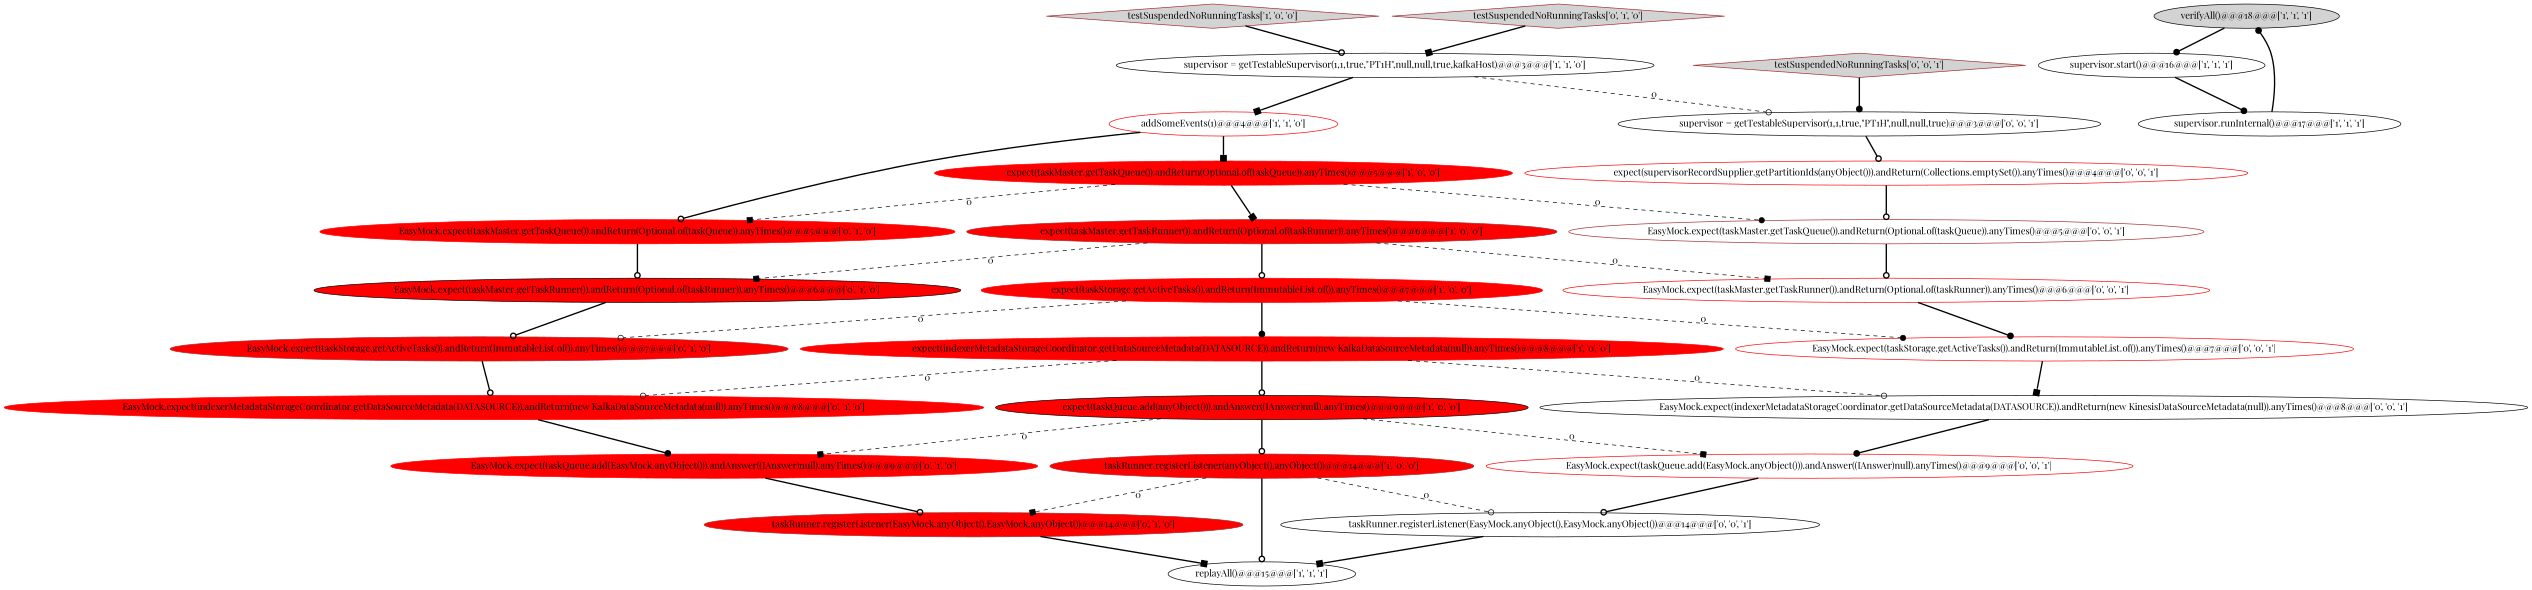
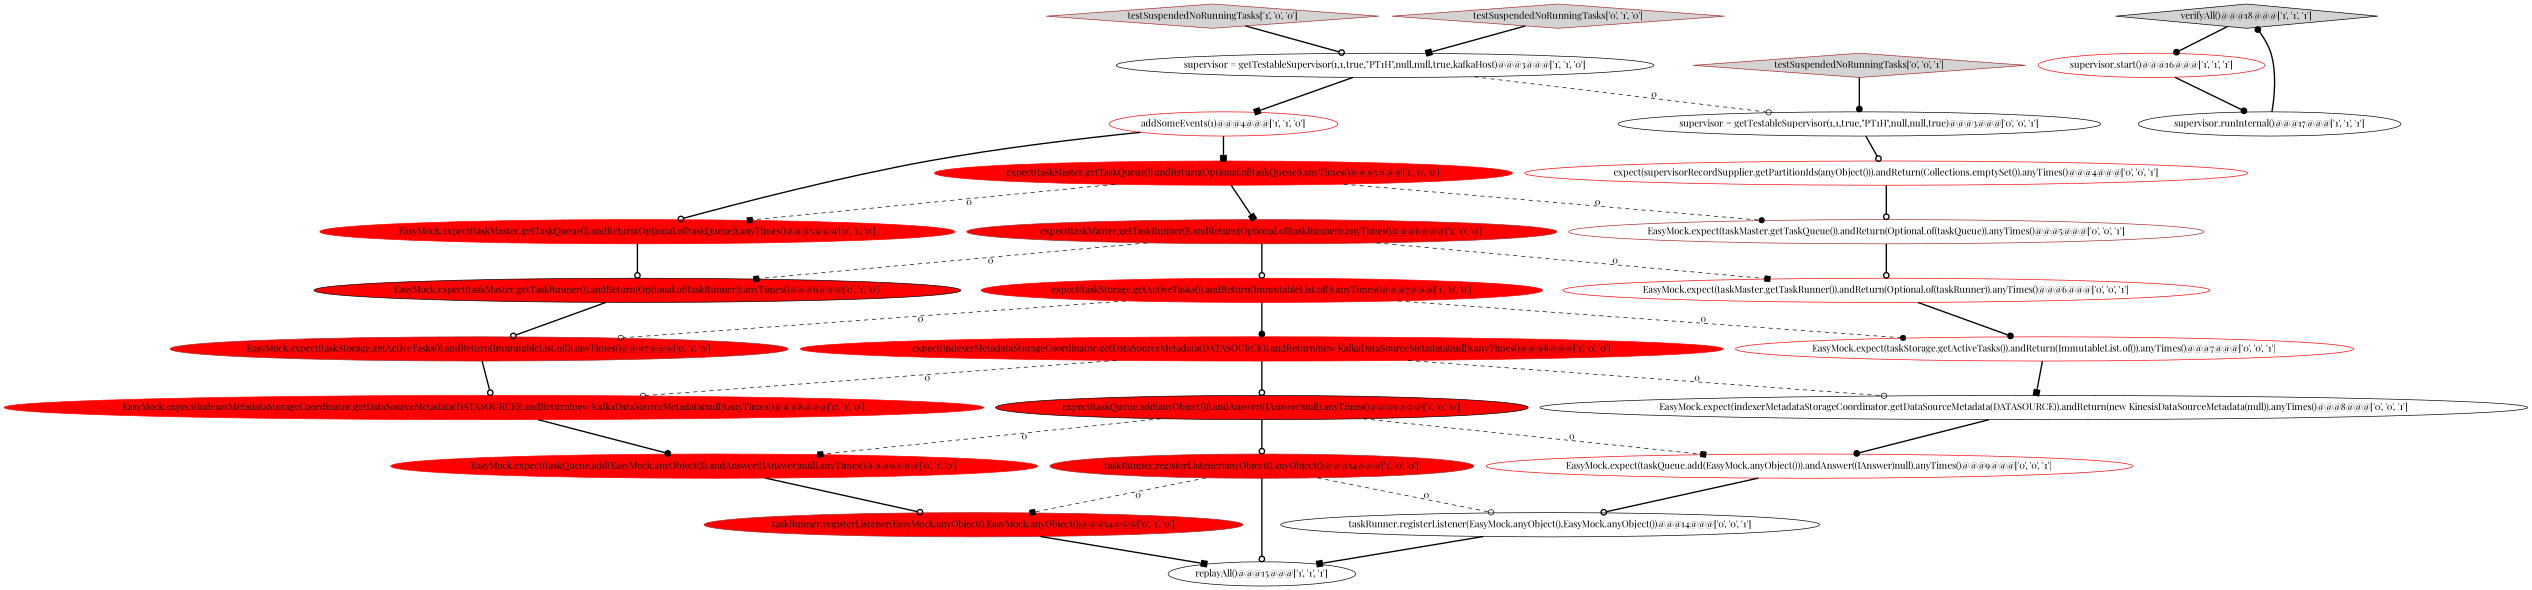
node "verifyAll()@@@18@@@['1', '1', '1']": shape ellipse -> diamond
node "supervisor.start()@@@16@@@['1', '1', '1']": color black -> red
